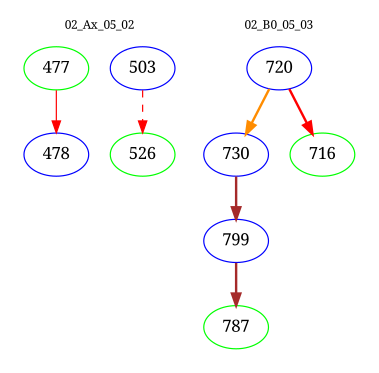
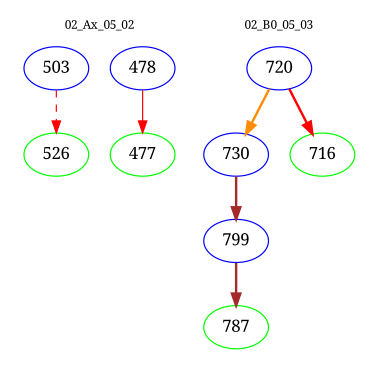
edge "477" -> "478": reversed
